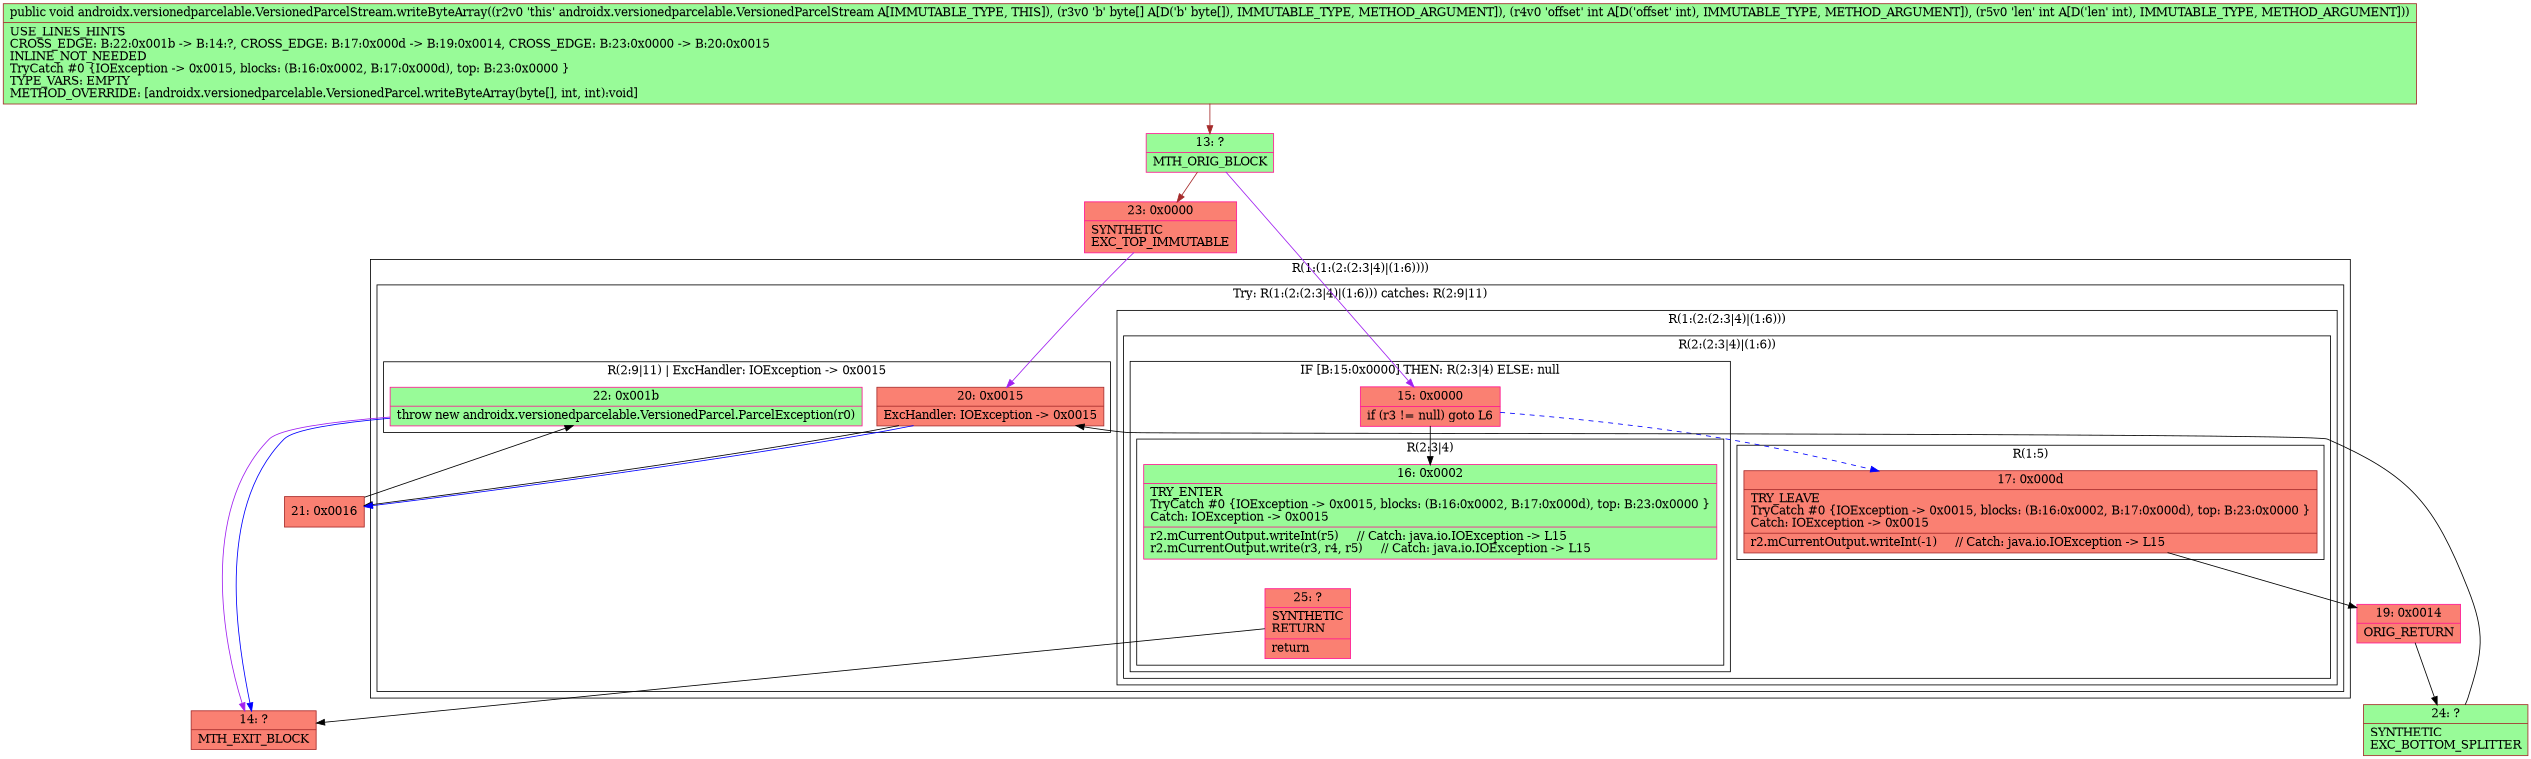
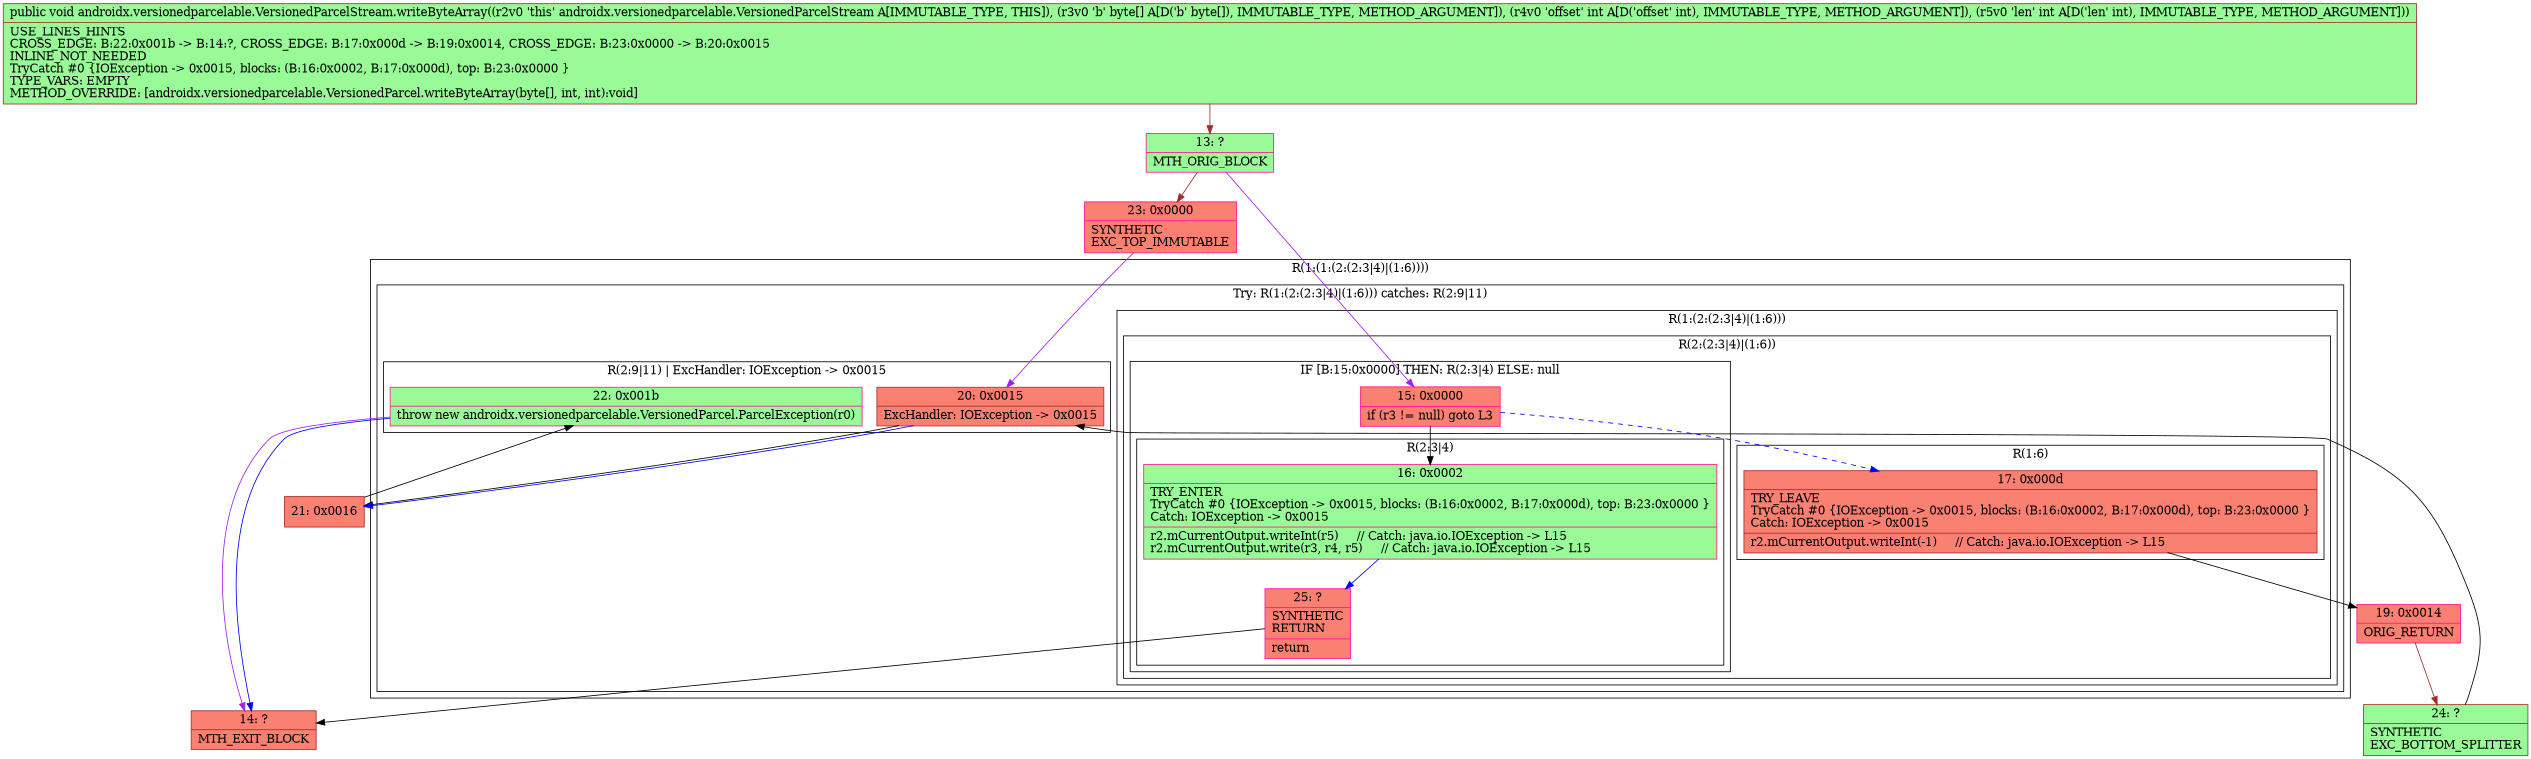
node "15: 0x0000": text "if (r3 != null) goto L6" -> "if (r3 != null) goto L3"
cluster "R(1:5)": label "R(1:5)" -> "R(1:6)"
edge "16: 0x0002" -> "25: ?": added
edge "19: 0x0014" -> "24: ?": color black -> brown
